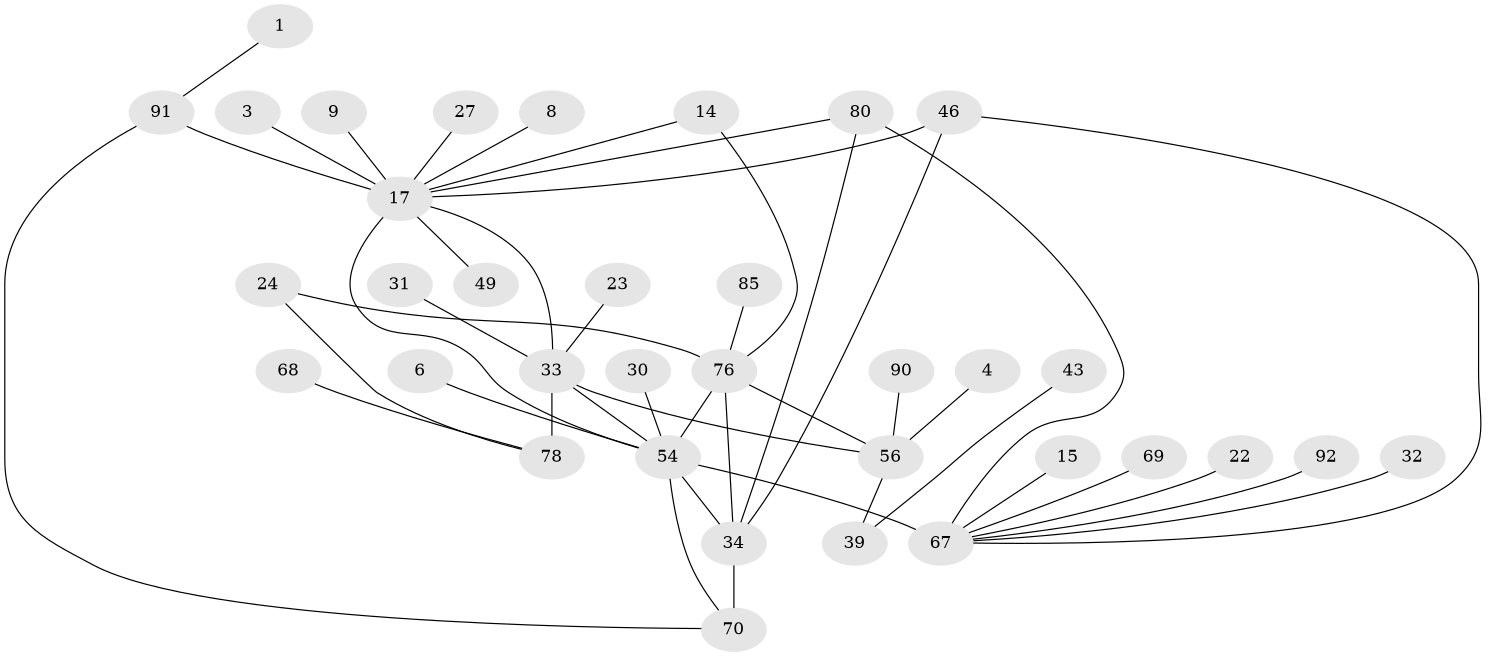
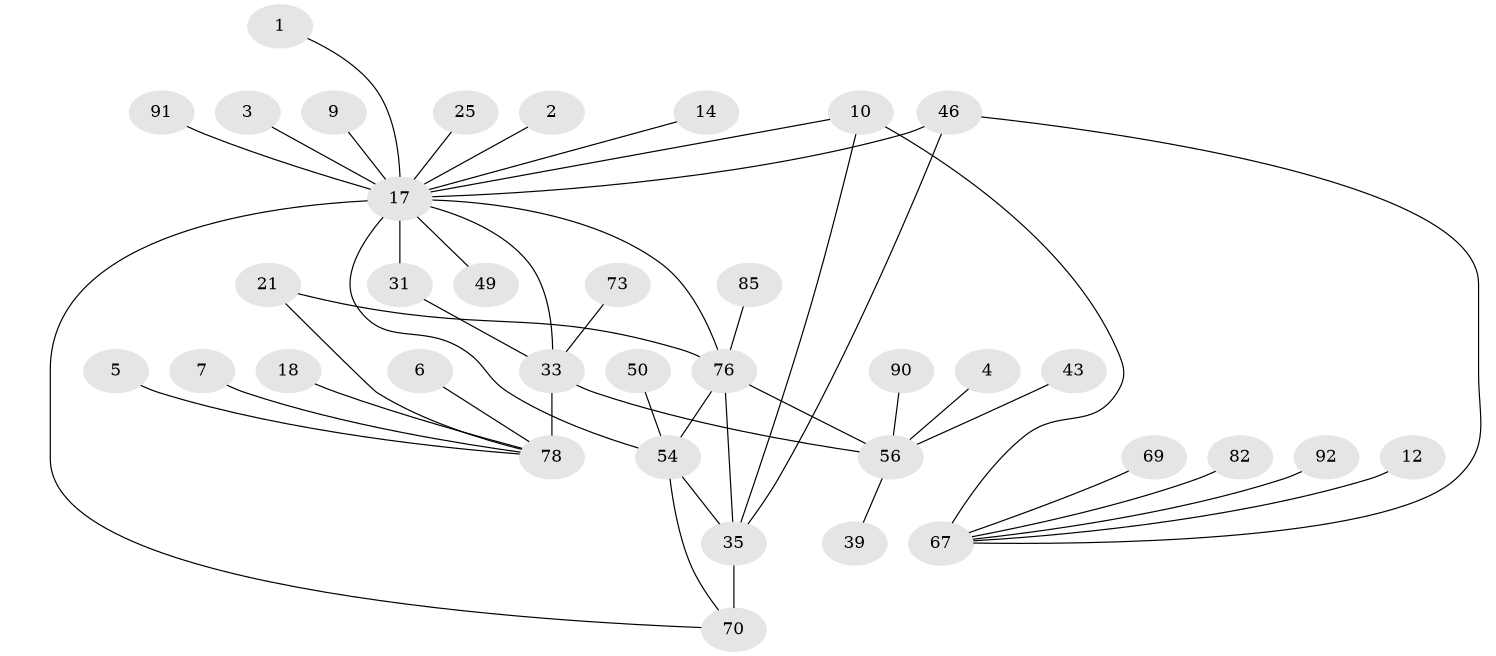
edge "1" -- "91": now "1" -- "17"
node "27": label "27" -> "25"
node "8": label "8" -> "2"
node "80": label "80" -> "10"
edge "17" -- "31": added
edge "14" -- "76": now "17" -- "76"
node "24": label "24" -> "21"
node "23": label "23" -> "73"
node "5": added
node "7": added
node "68": label "68" -> "18"
node "30": label "30" -> "50"
edge "6" -- "54": now "6" -- "78"
edge "33" -- "54": removed
edge "43" -- "39": now "43" -- "56"
node "15": removed
node "22": label "22" -> "82"
node "32": label "32" -> "12"
edge "54" -- "67": removed
node "34": label "34" -> "35"
edge "91" -- "70": now "17" -- "70"
